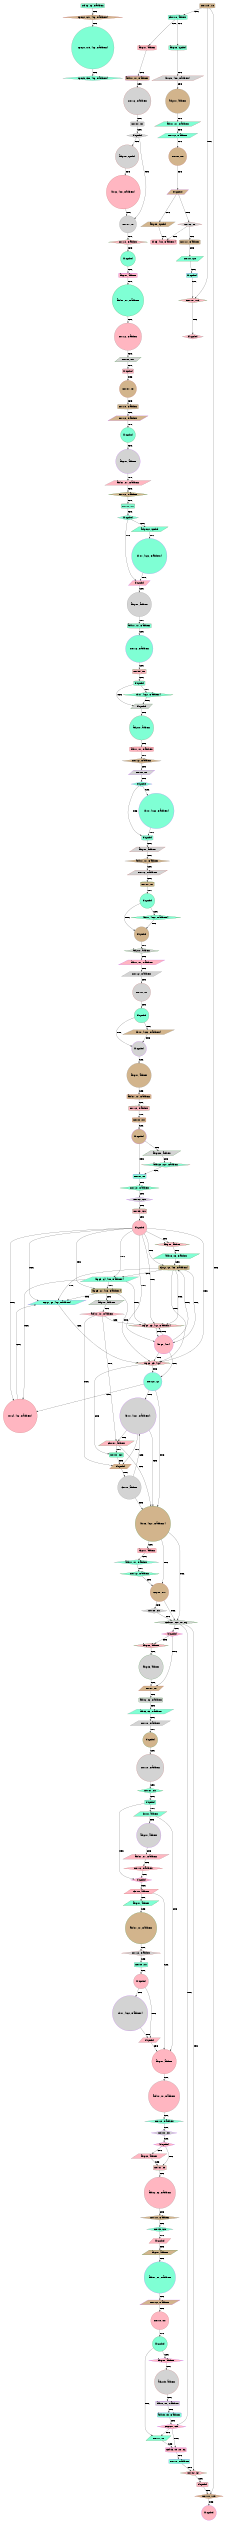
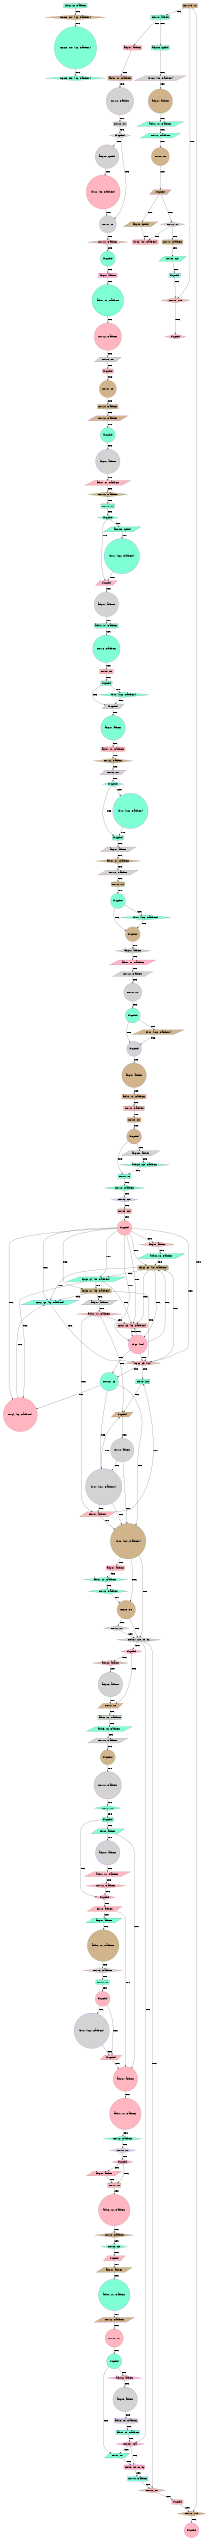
edge "ldp q2 , q0 , [ x8 , # address ]" -> "stp q0 , q5 , [ sp ]": reversed
node "stp q0 , q3 , [ sp , # address ]": shape diamond -> cylinder
